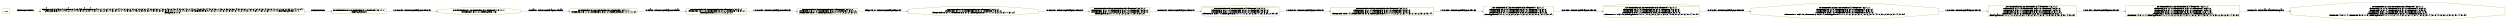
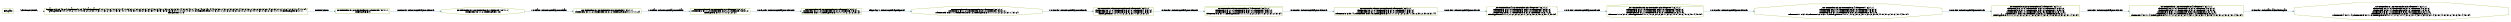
node "root": label "root" -> "exitSquare"
